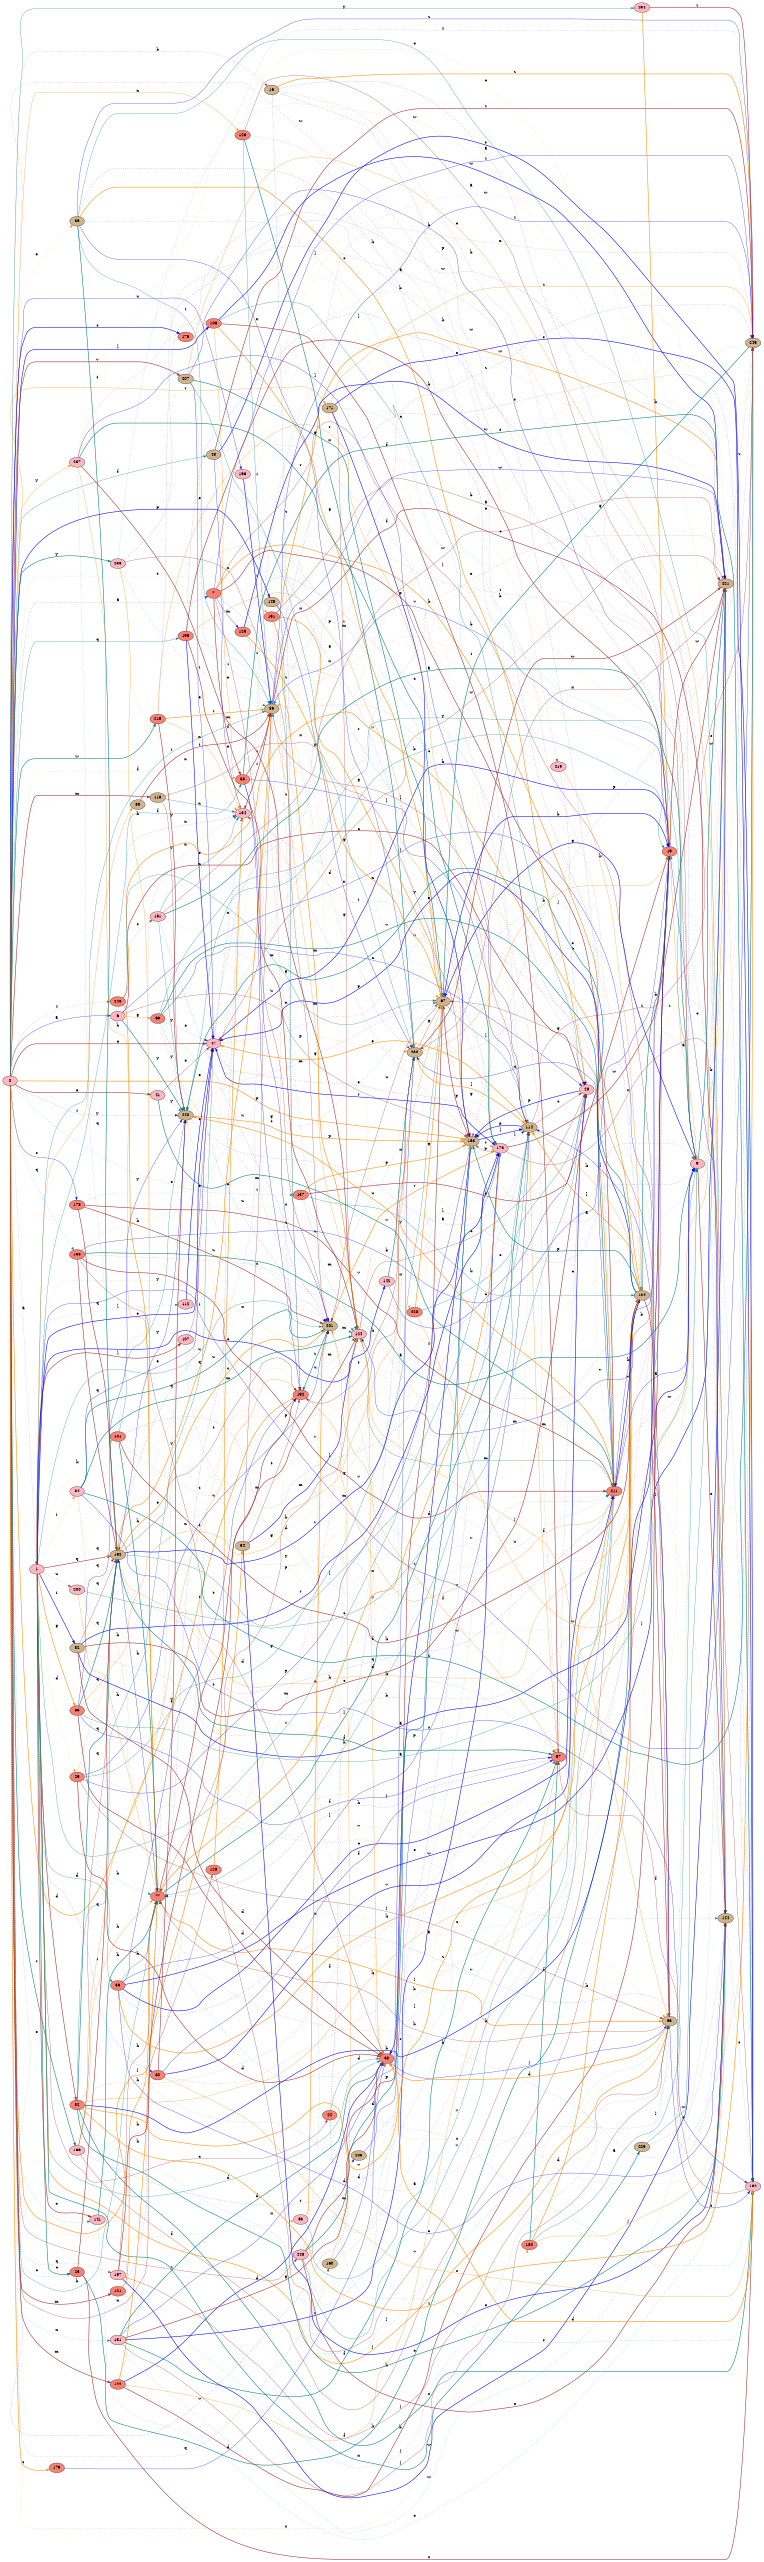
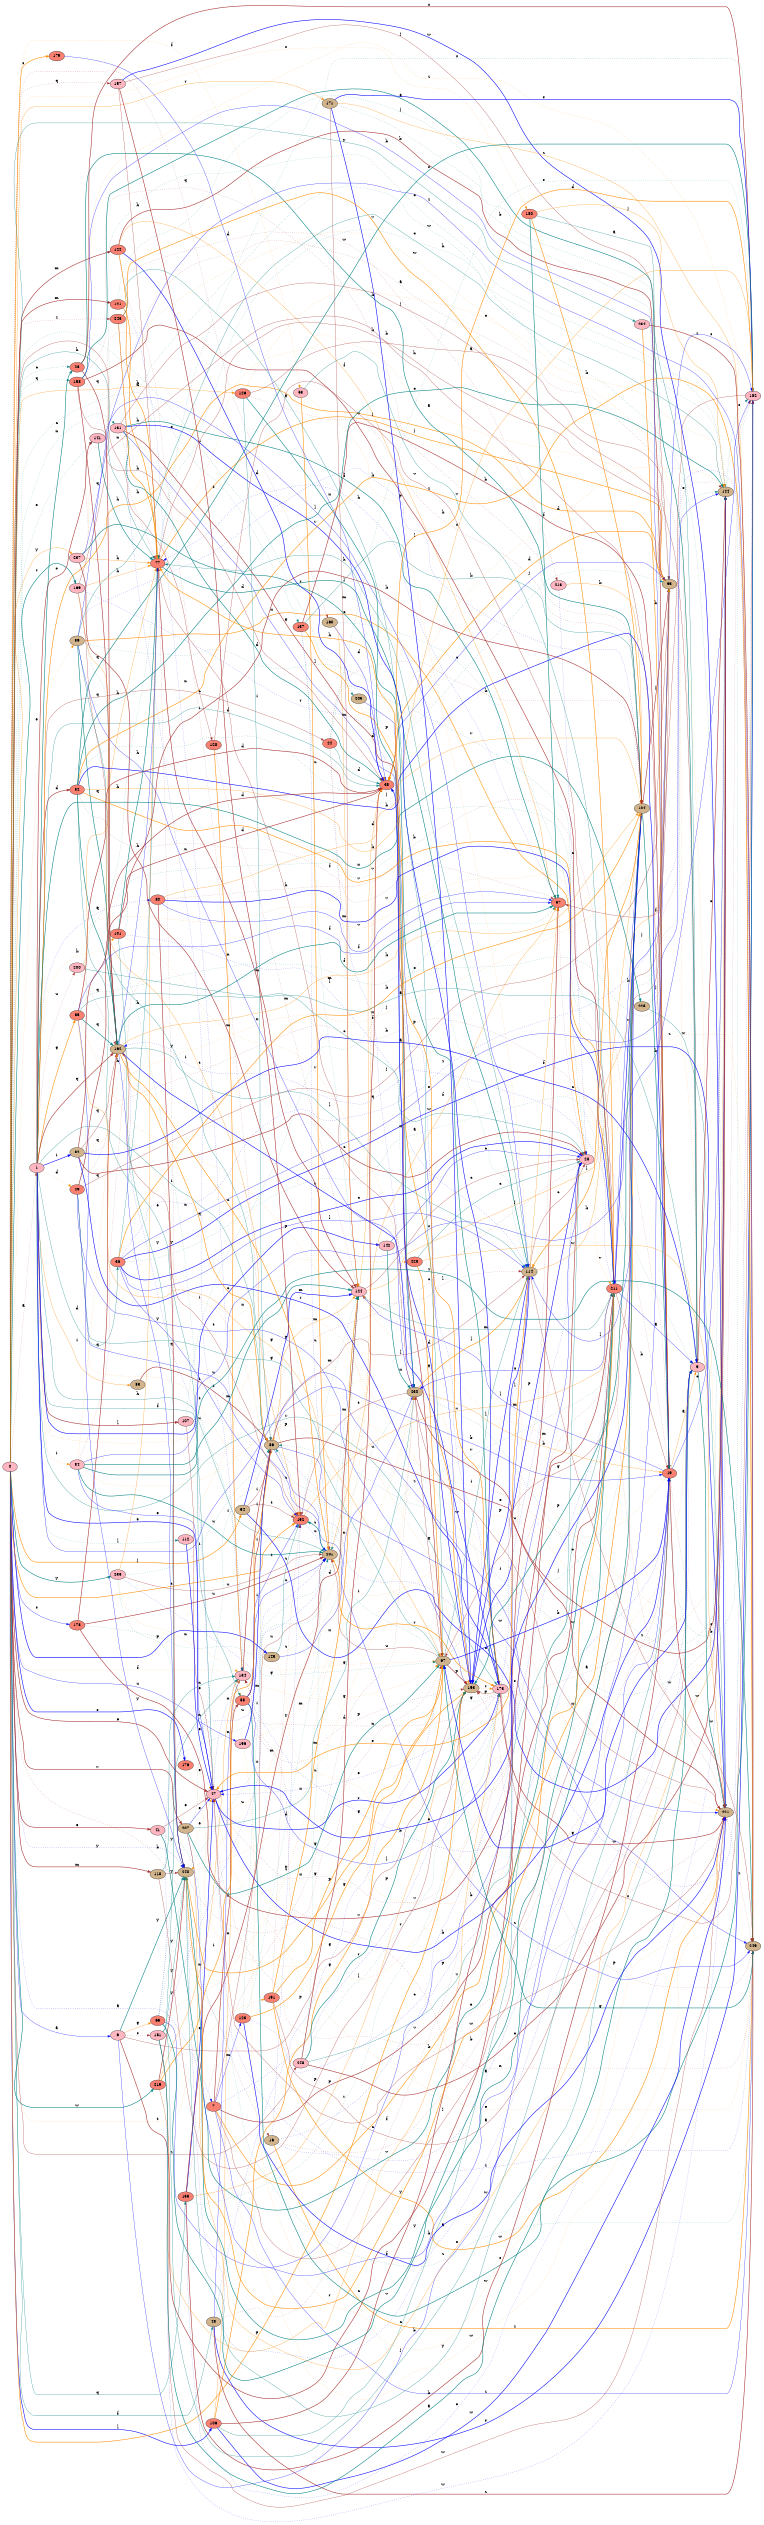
edge "0" -> "213": now "243" -> "213"
edge "39" -> "162": label "t" -> "q"
edge "66" -> "47": removed, label "e"
edge "0" -> "205": color blue -> teal
